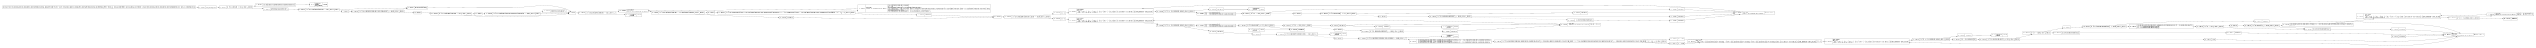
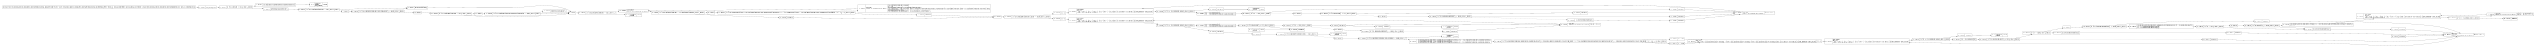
node "83: 0x0151": text "THIS" -> "SYNTHETIC"
